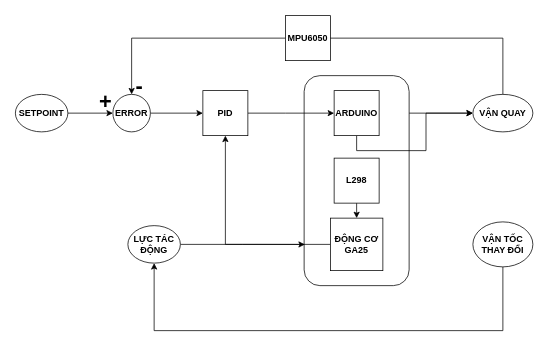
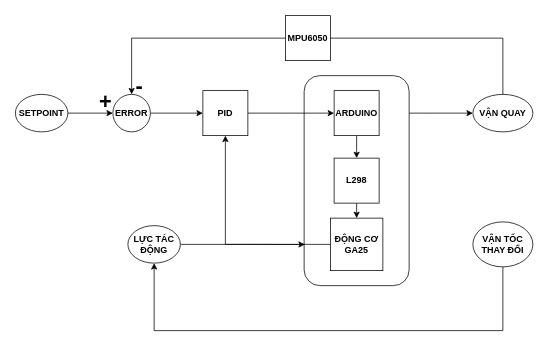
edge "ARDUINO" -> "VẬN QUAY": now "ARDUINO" -> "L298"
